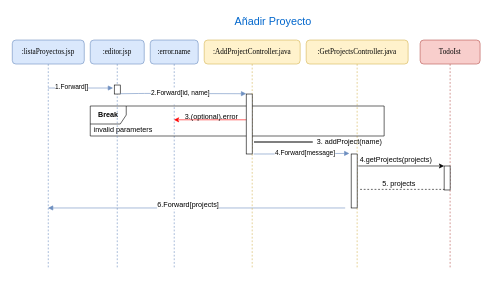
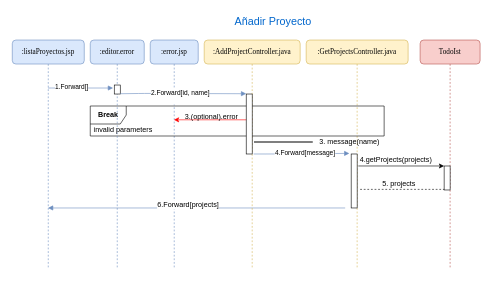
node ":editor.jsp": label ":editor.jsp" -> ":editor.error"
node ":error.name": label ":error.name" -> ":error.jsp"
node "3. addProject(name)": label "3. addProject(name)" -> "3. message(name)"
